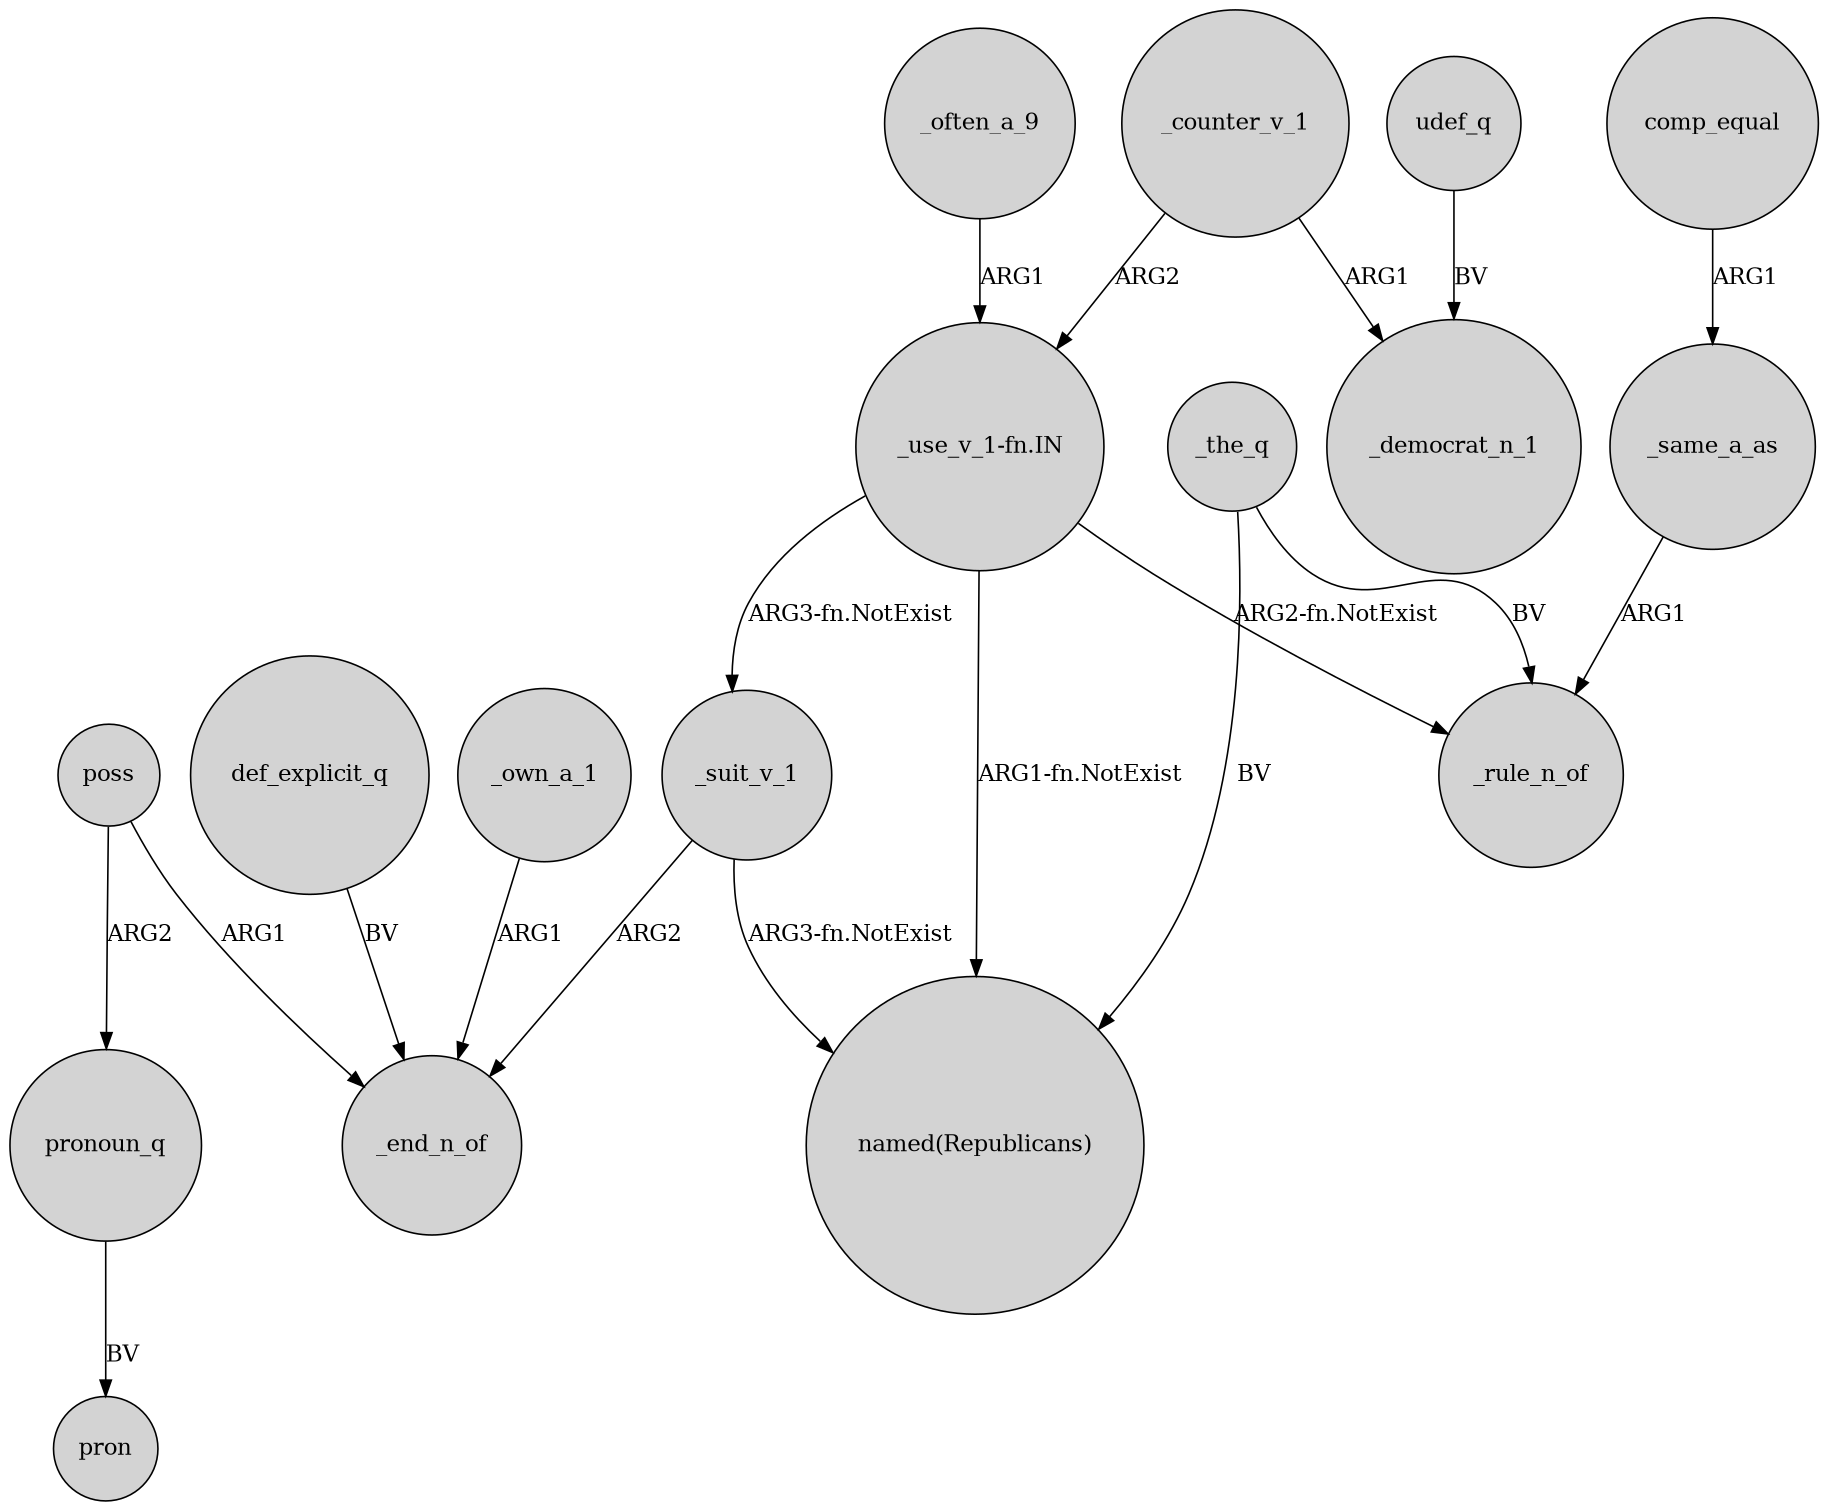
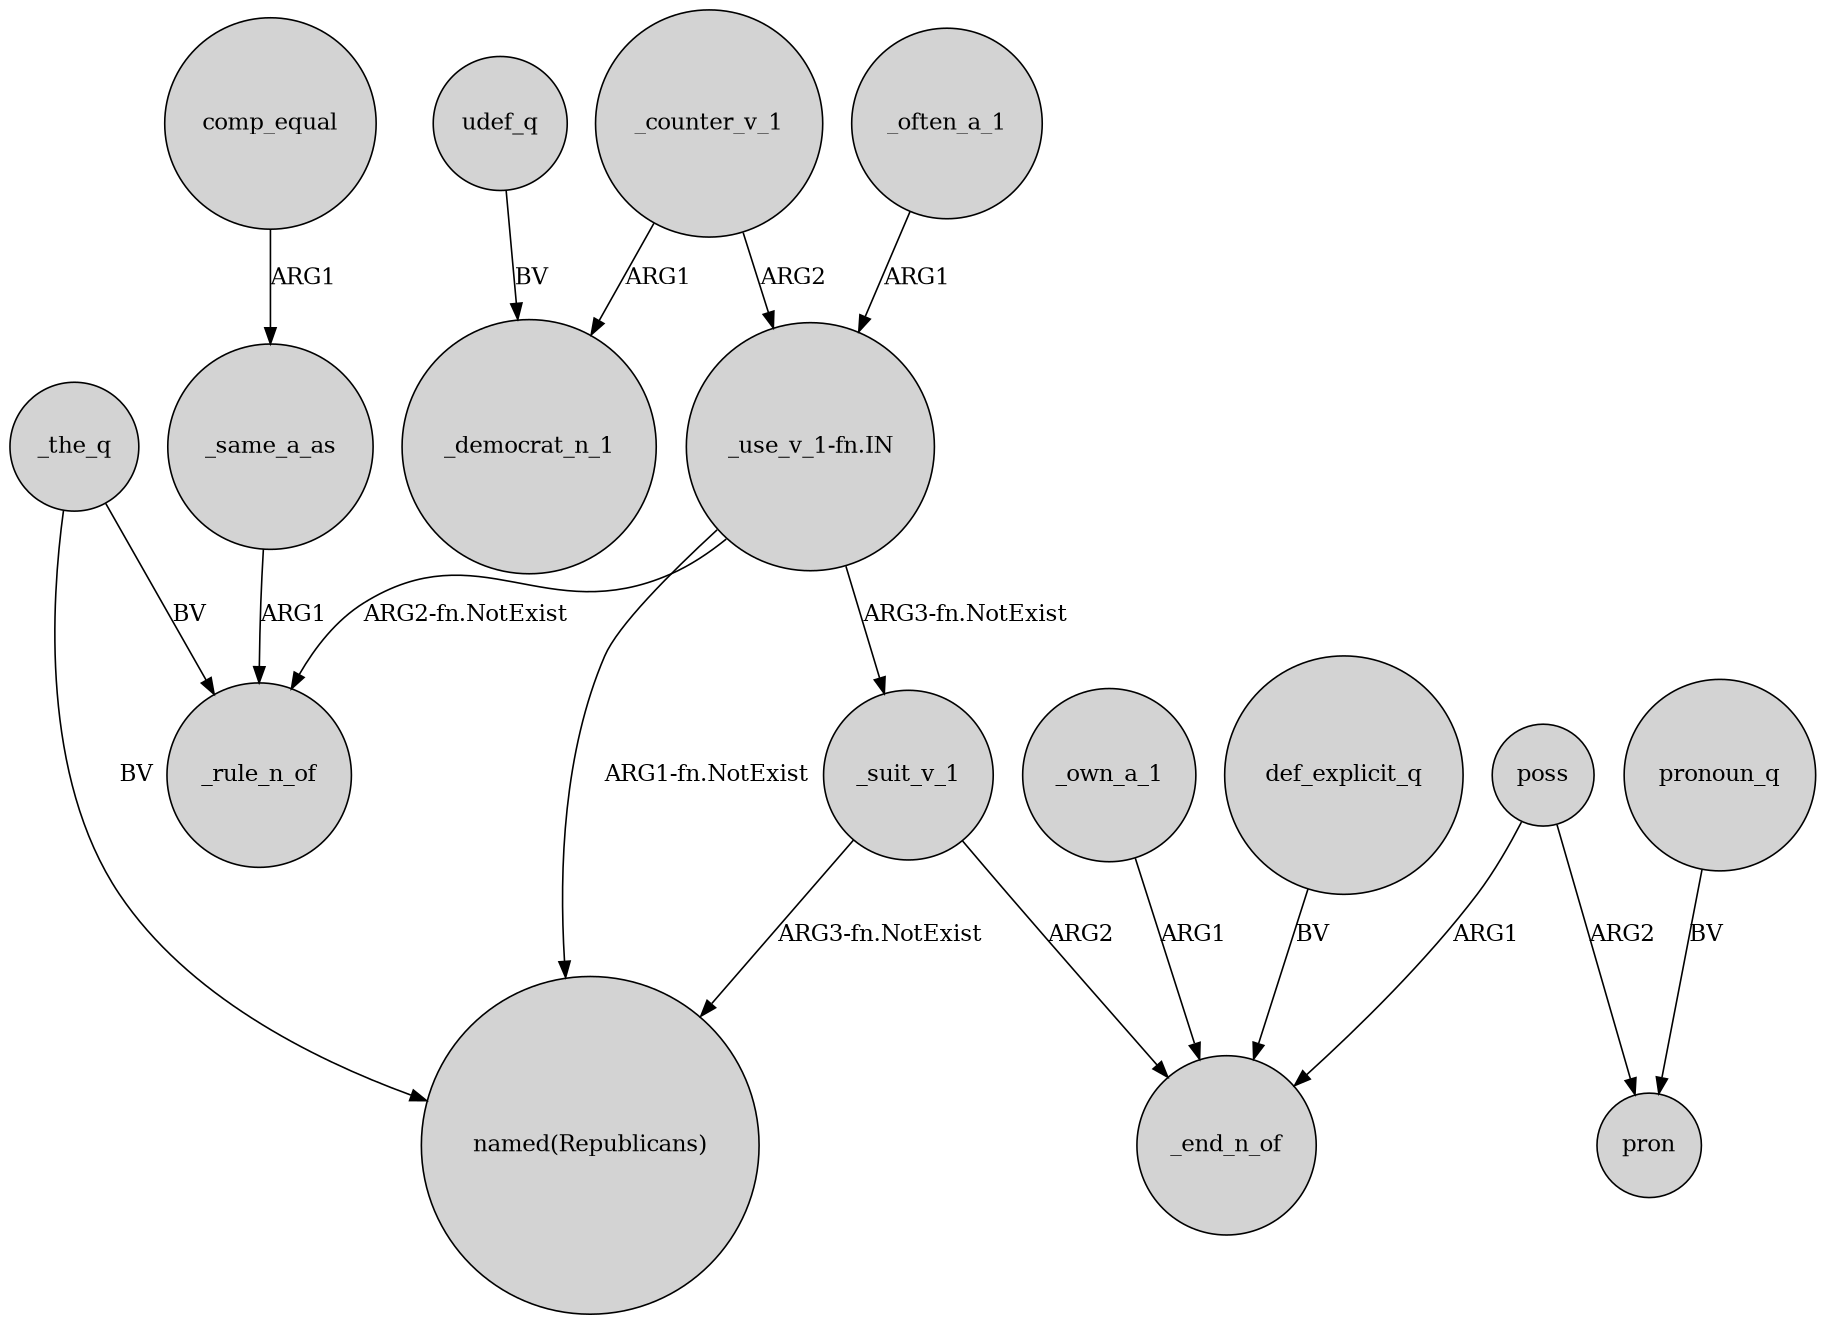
node "_often_a_9": label "_often_a_9" -> "_often_a_1"
edge "poss" -> "pronoun_q": now "poss" -> "pron"
